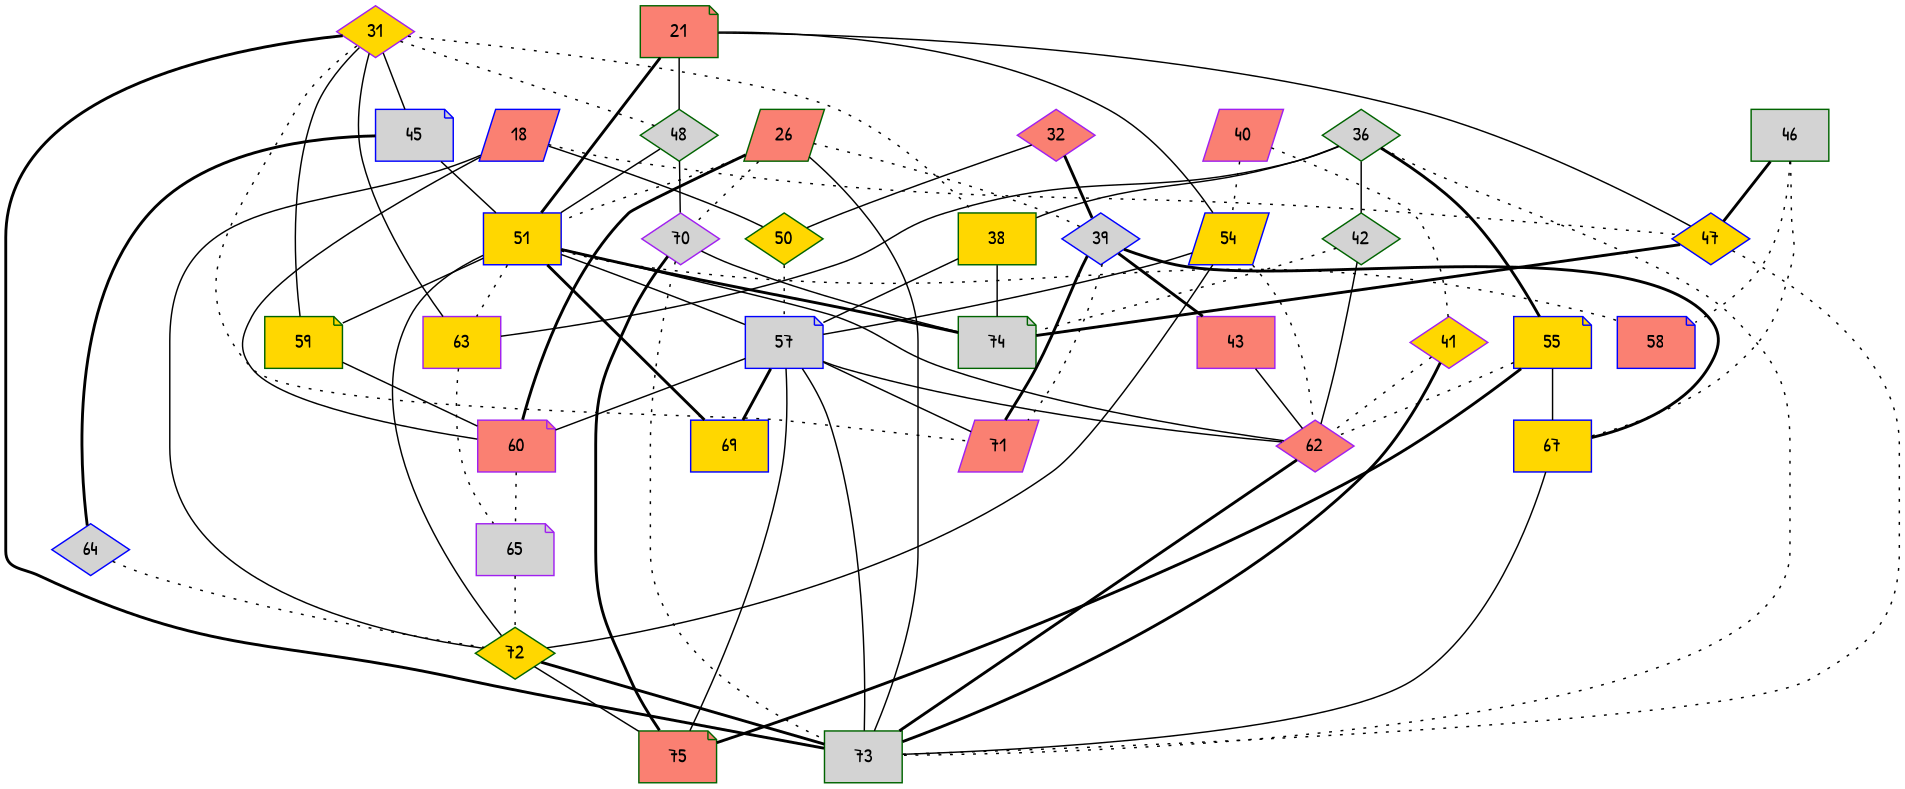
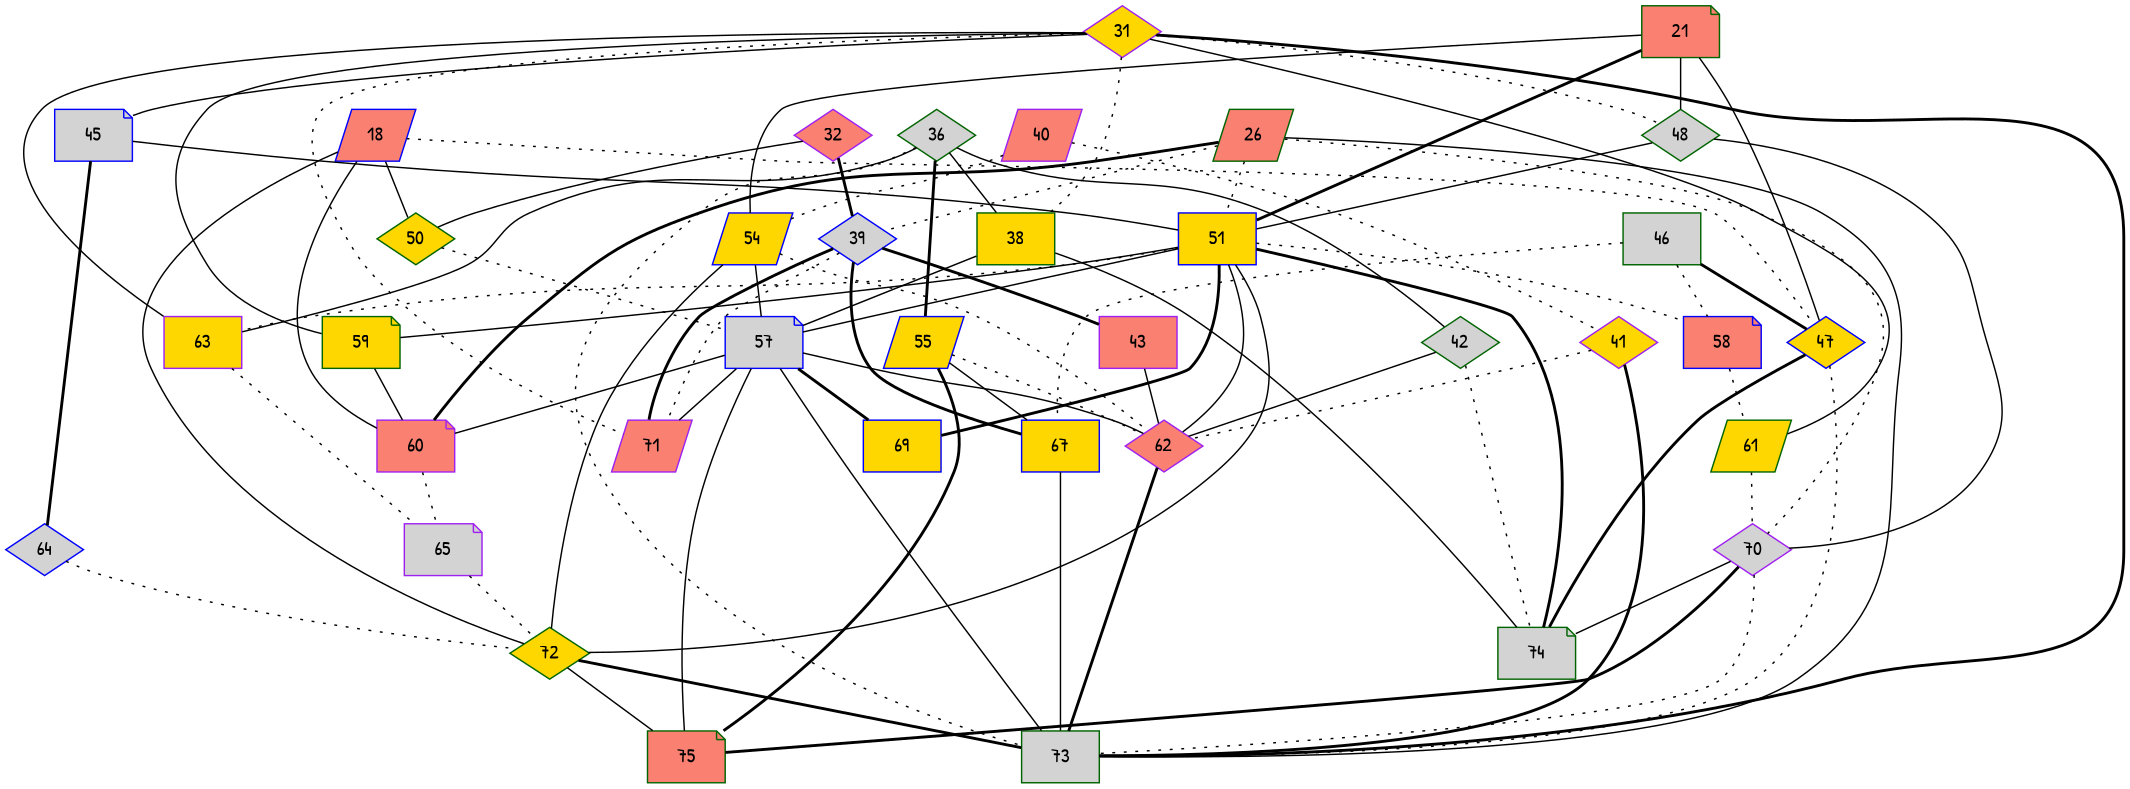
node "55": shape note -> parallelogram
node "61": added
